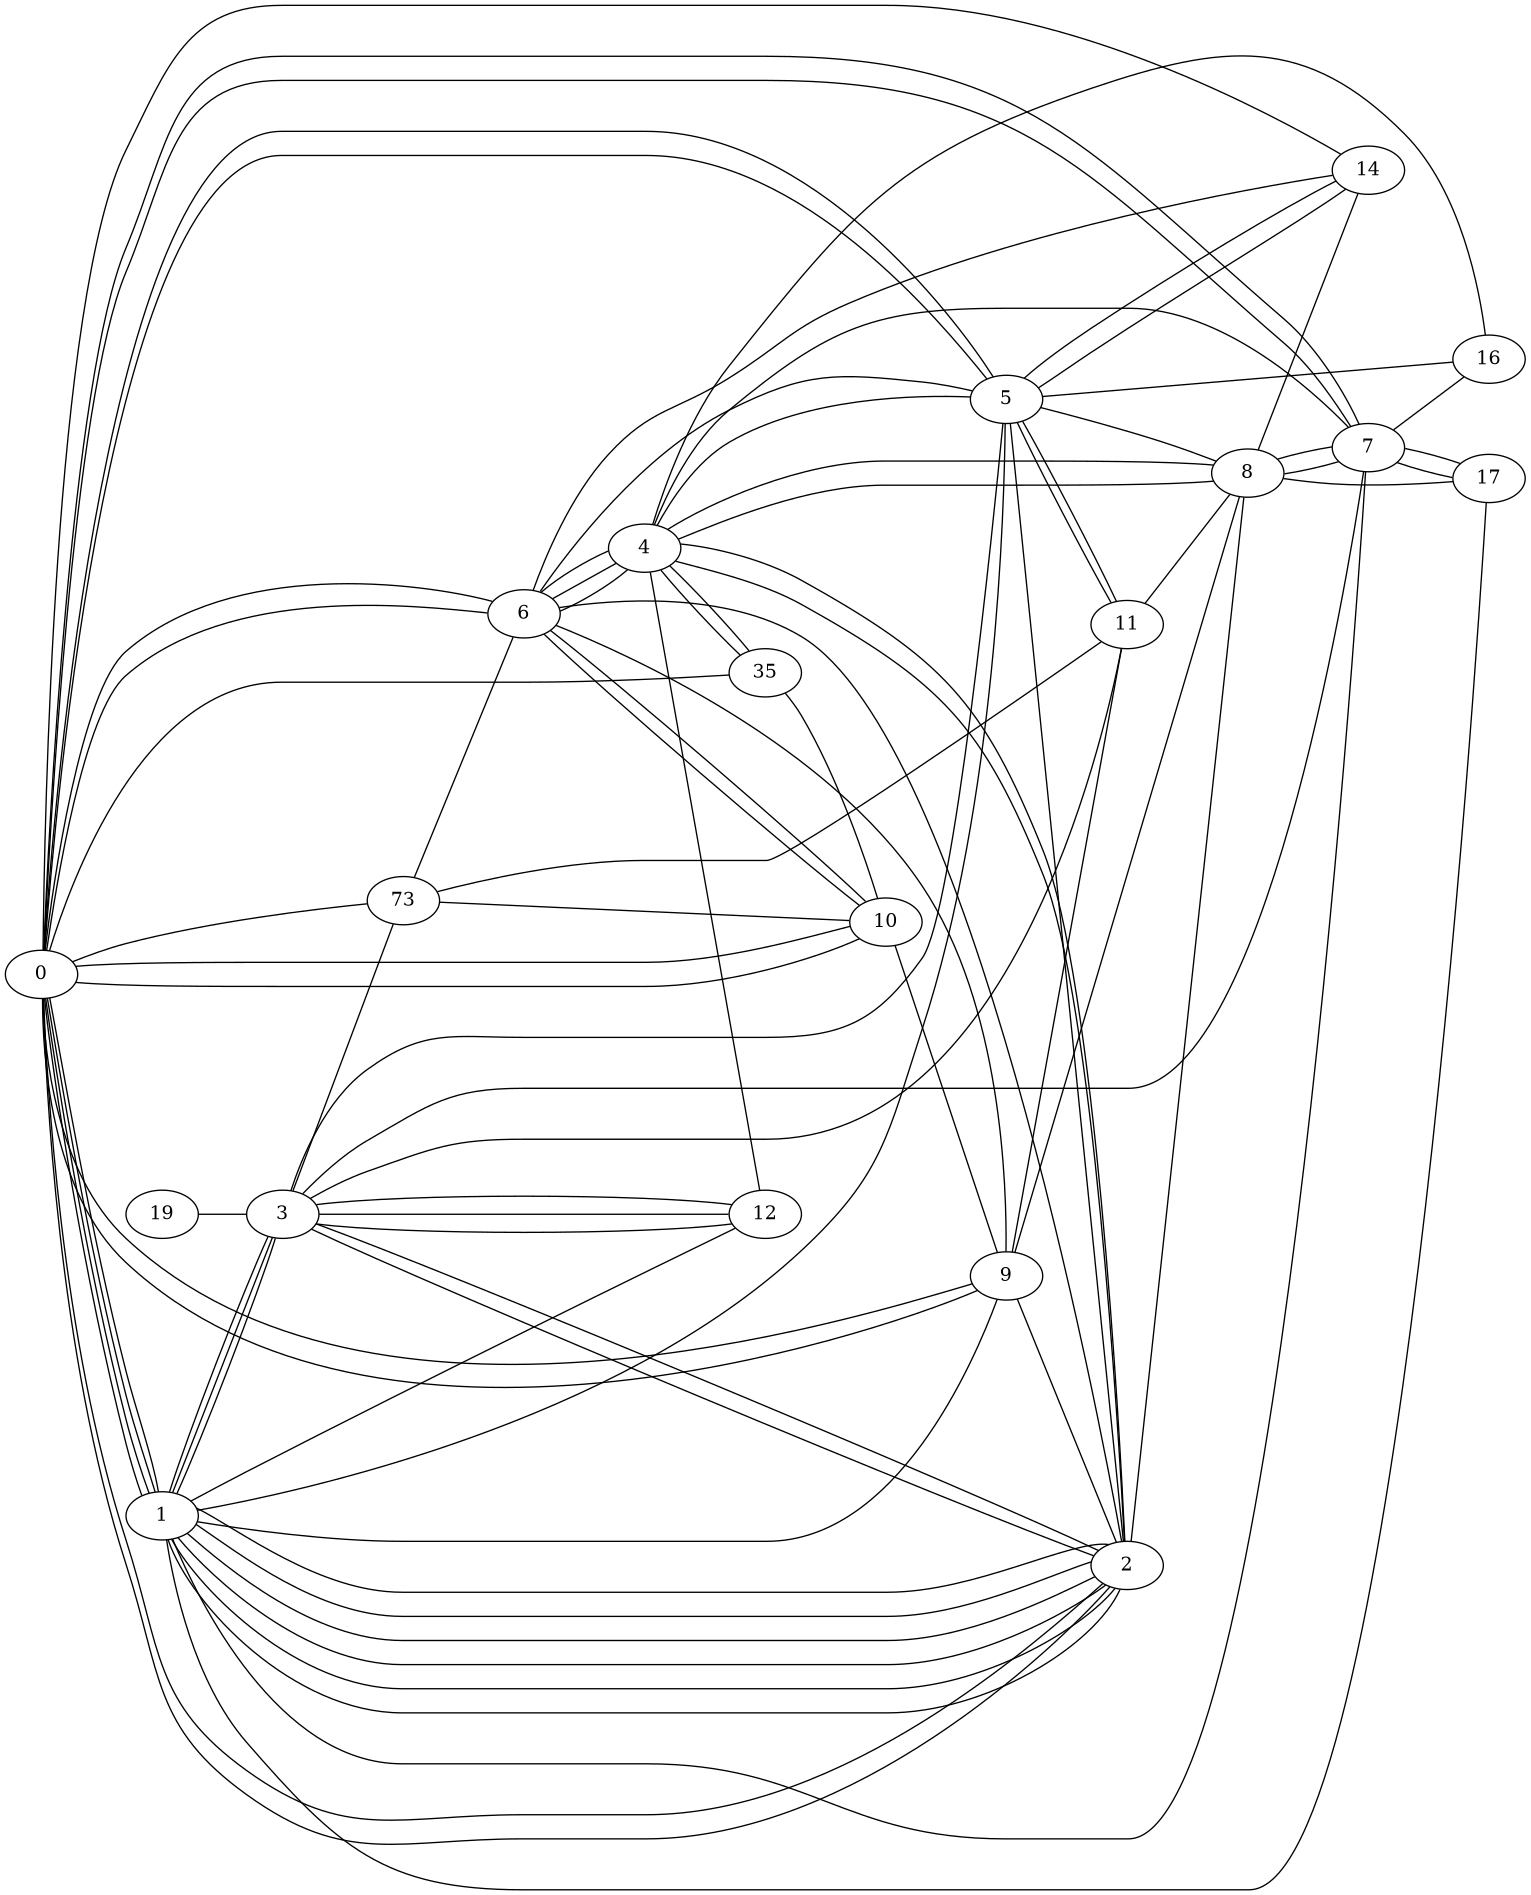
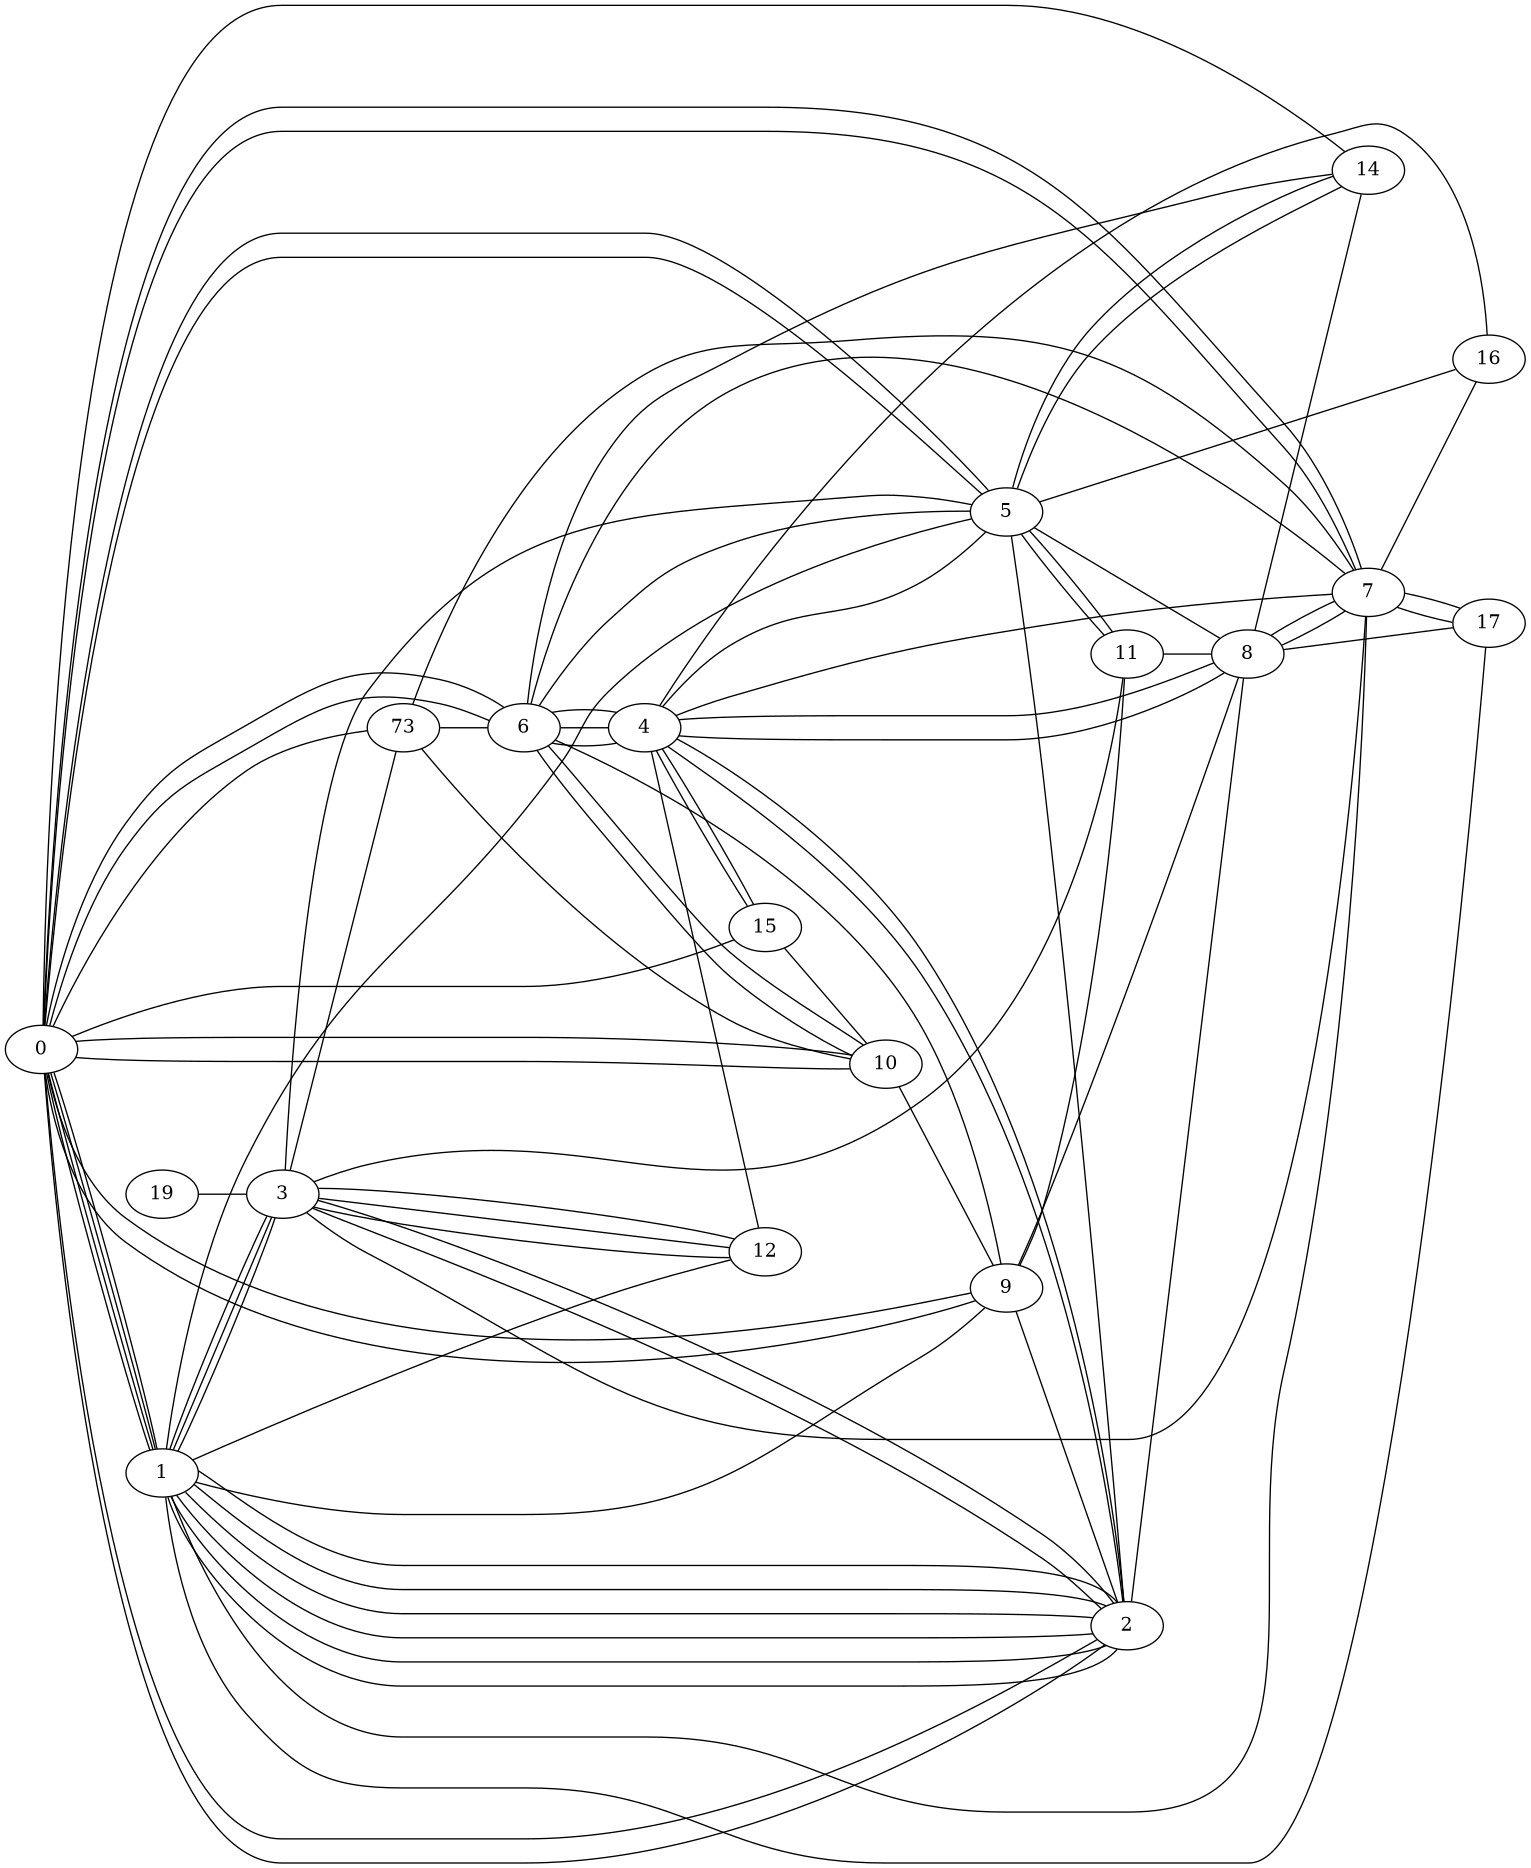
node "35": label "35" -> "15"
edge "11" -- "73": now "7" -- "73"
edge "6" -- "2": now "6" -- "7"
